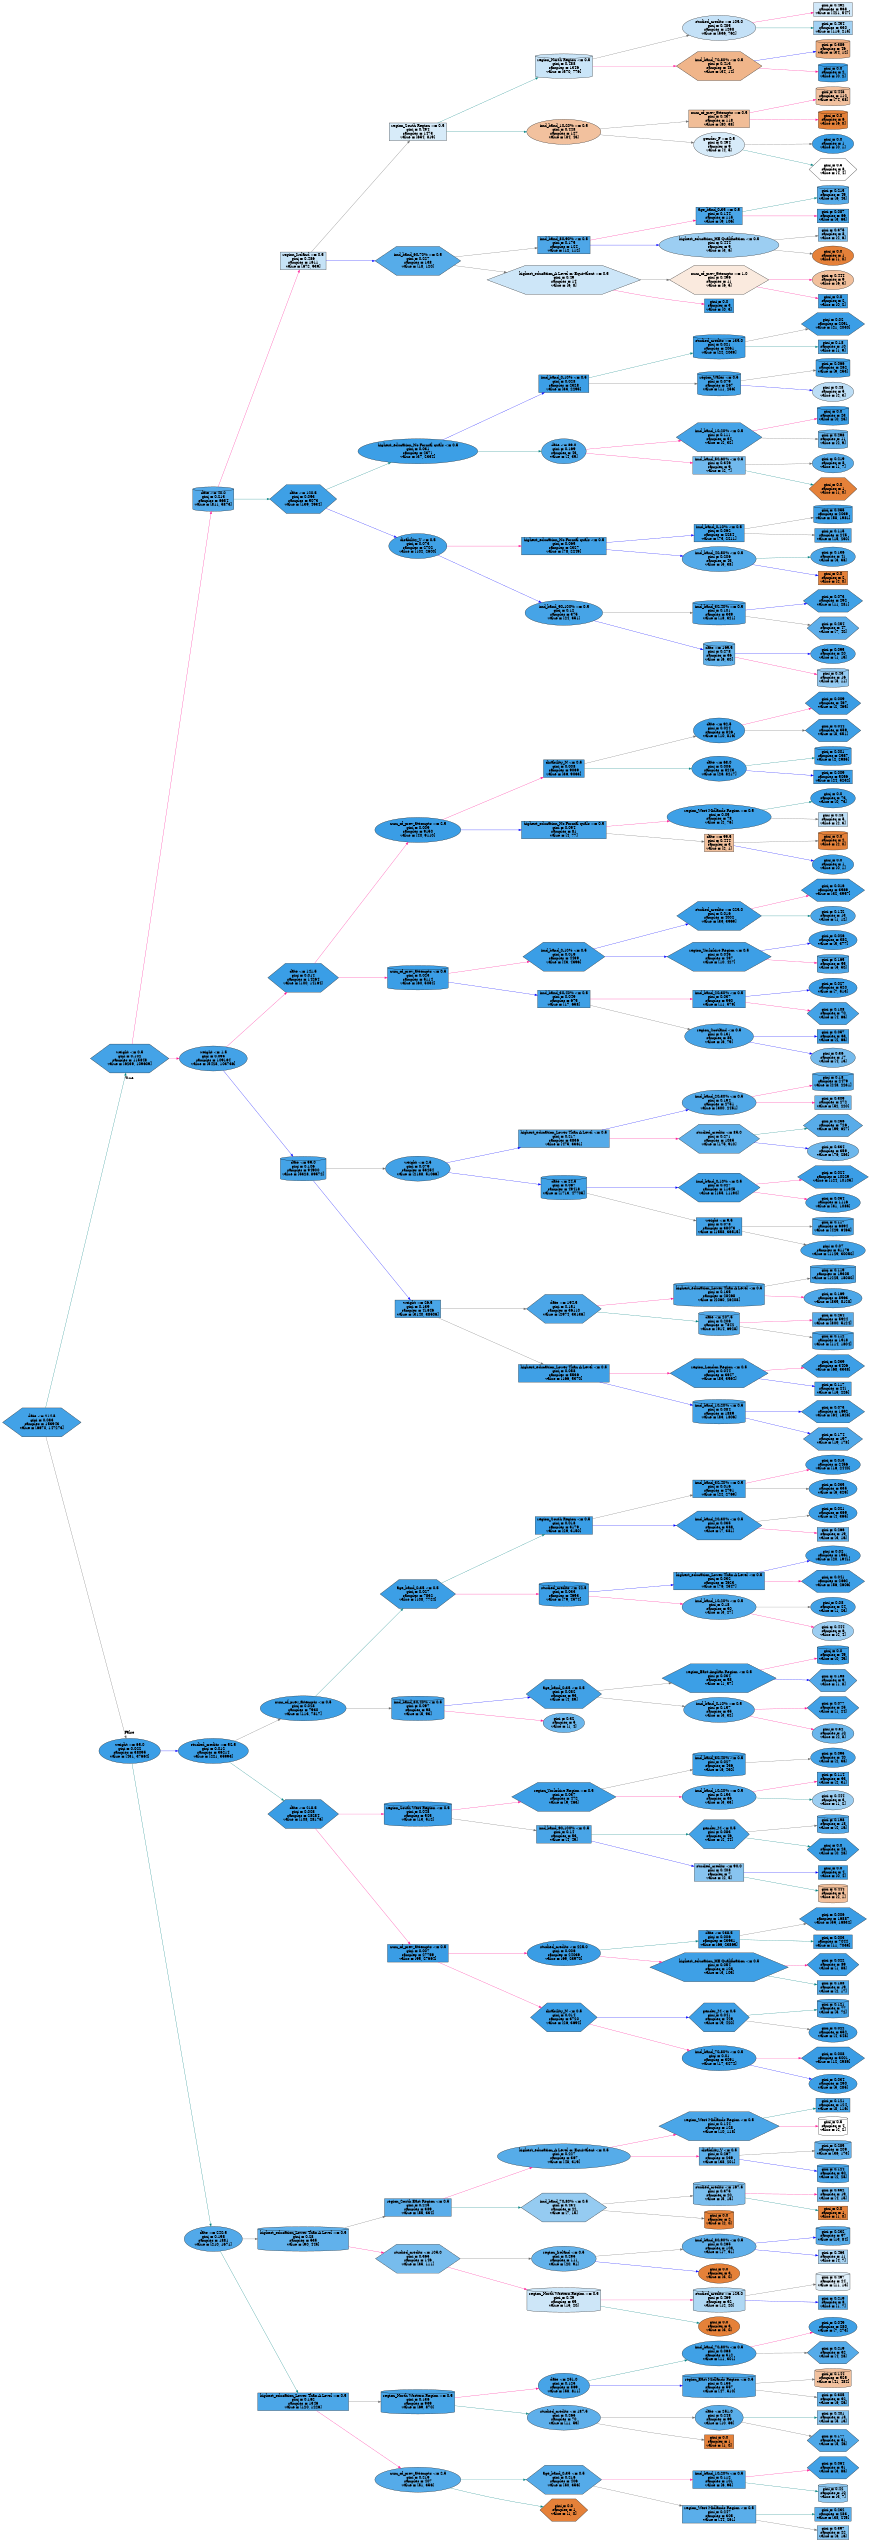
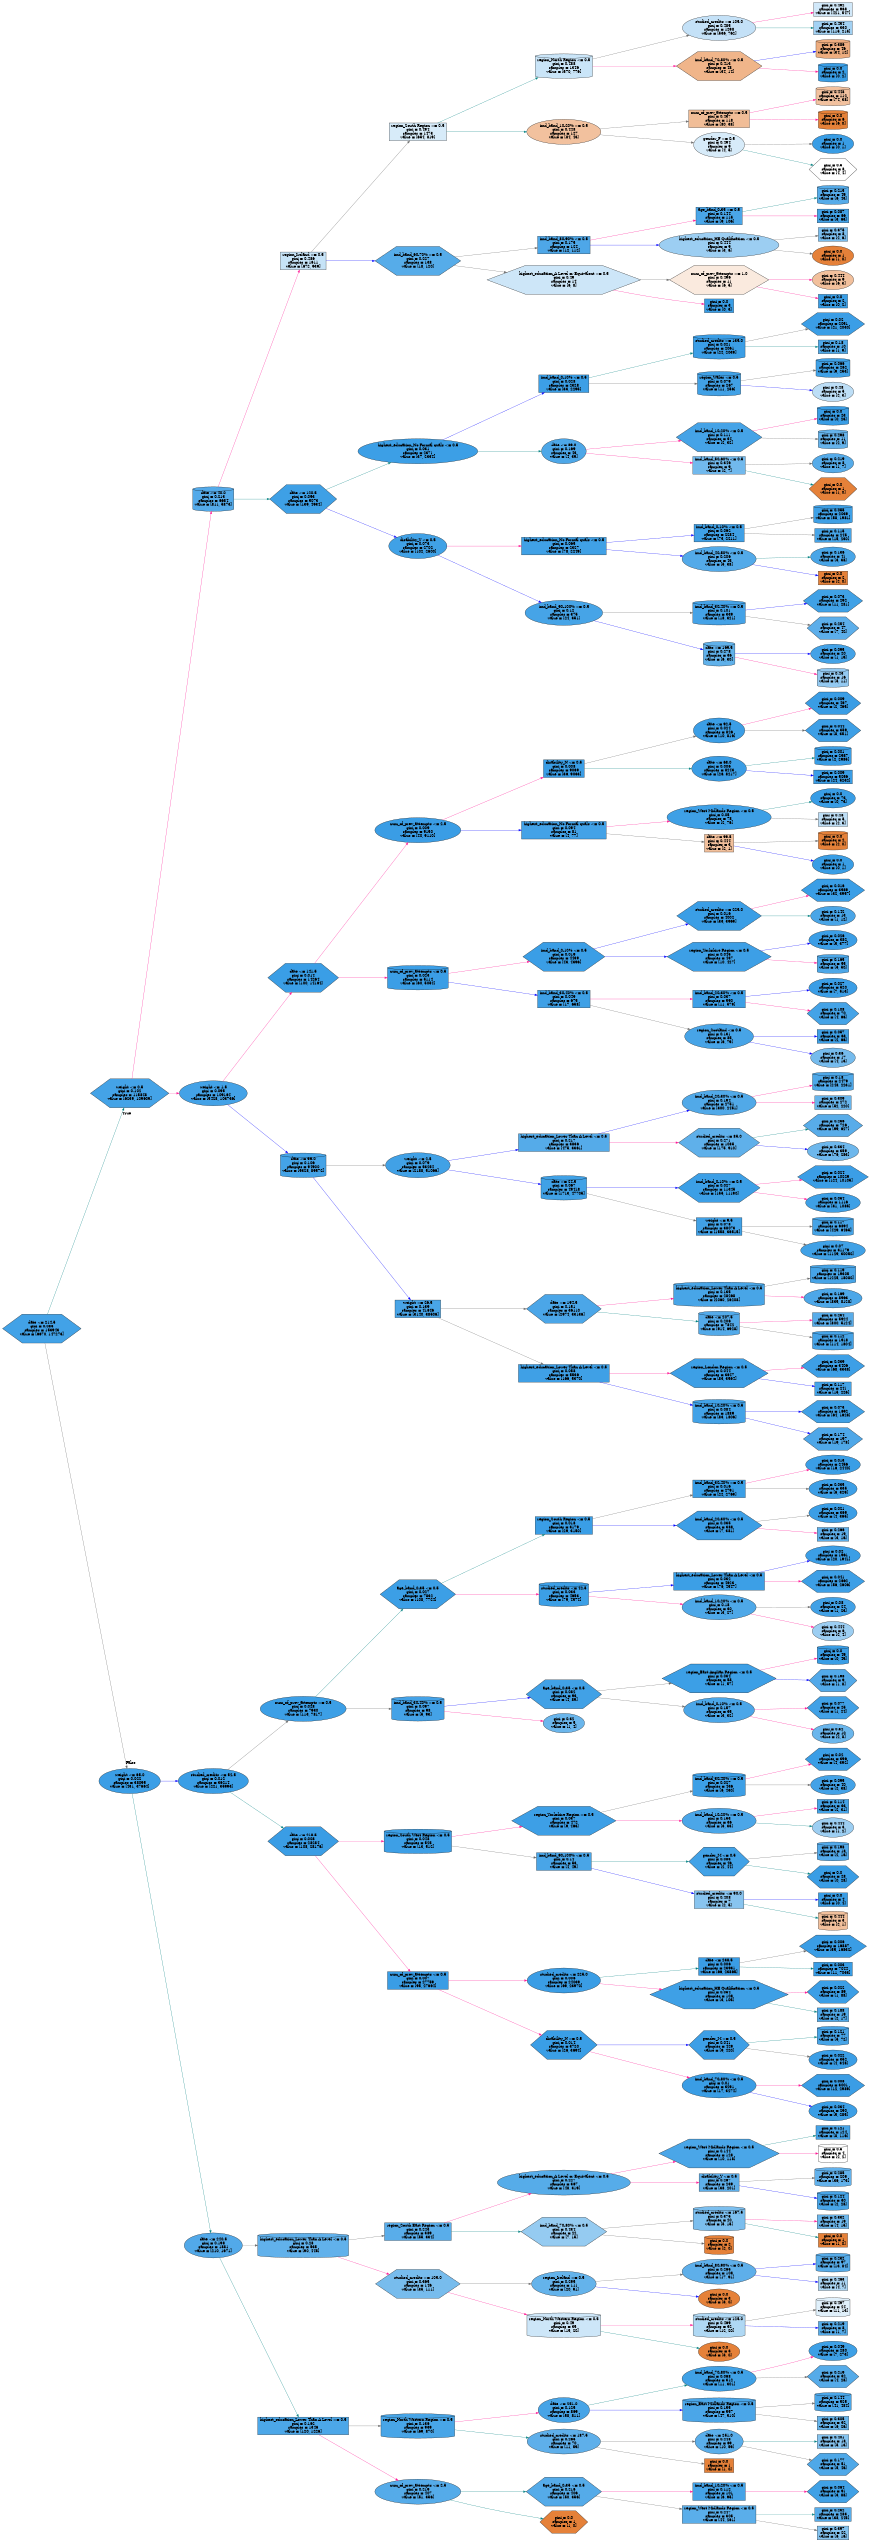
node "gini = 0.02 samples = 396 value = [4, 392]": added
node "gini = 0.144 samples = 525 value = [41, 484]": fillcolor #e581397c -> #399de5e9
node "gini = 0.42 samples = 10 value = [3, 7]": removed
